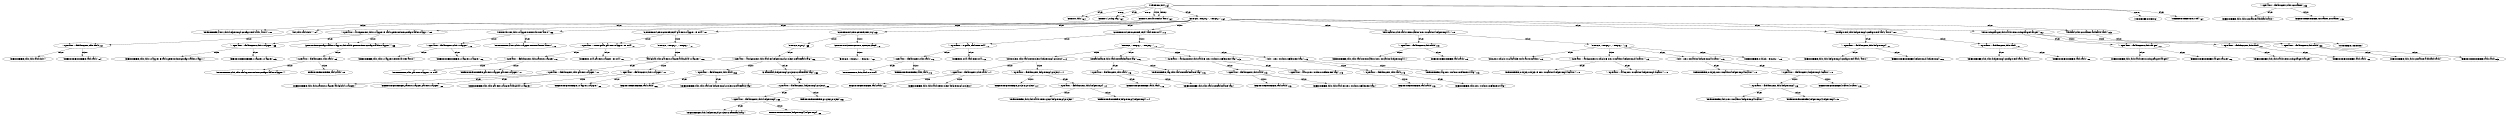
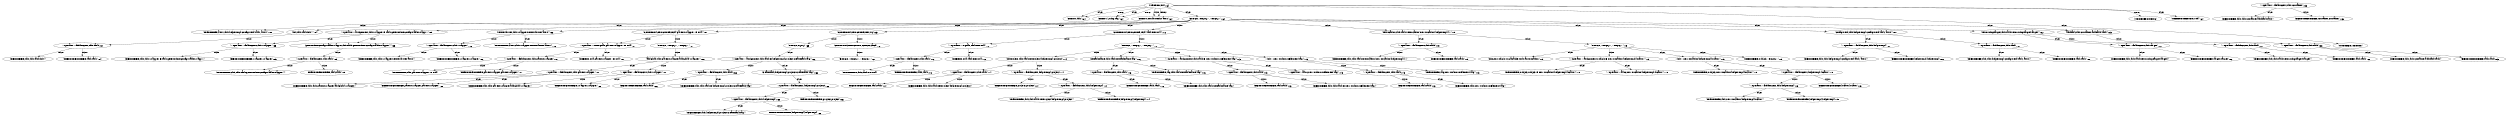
edge "(setOwningTarget,this.task.setOwningTarget(target))" -> "(MODIFIER,VIRTUAL)": now "(METHOD,init)" -> "(MODIFIER,VIRTUAL)"
